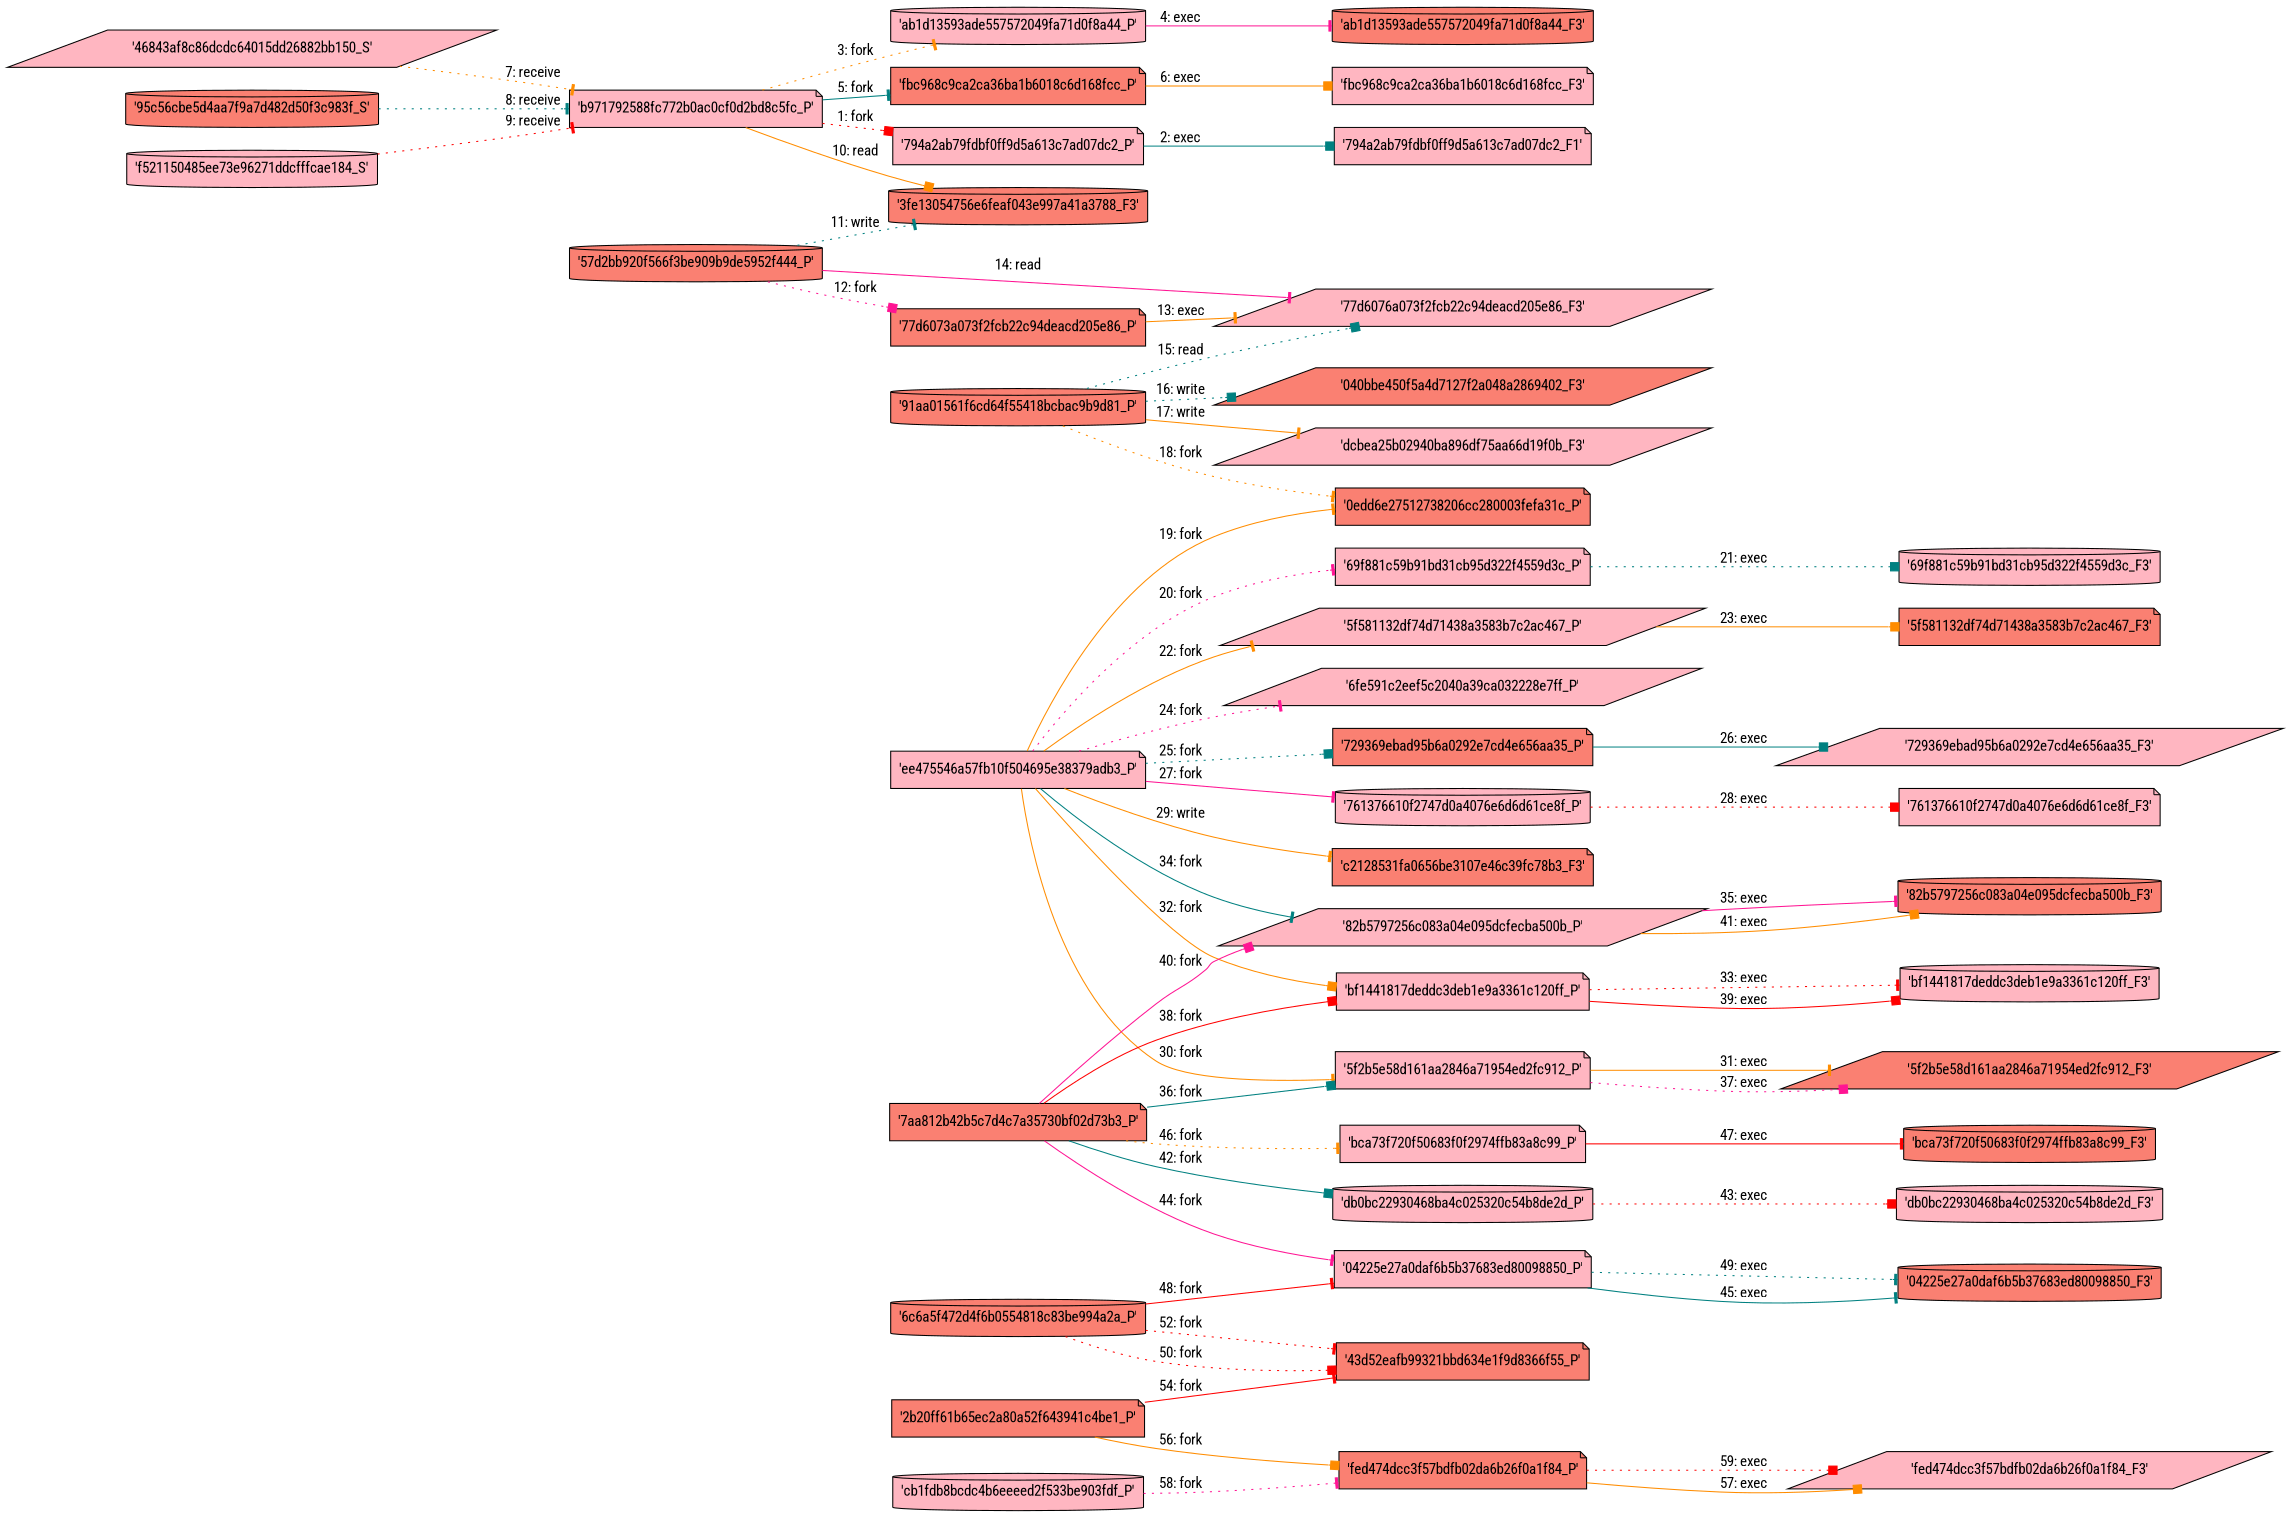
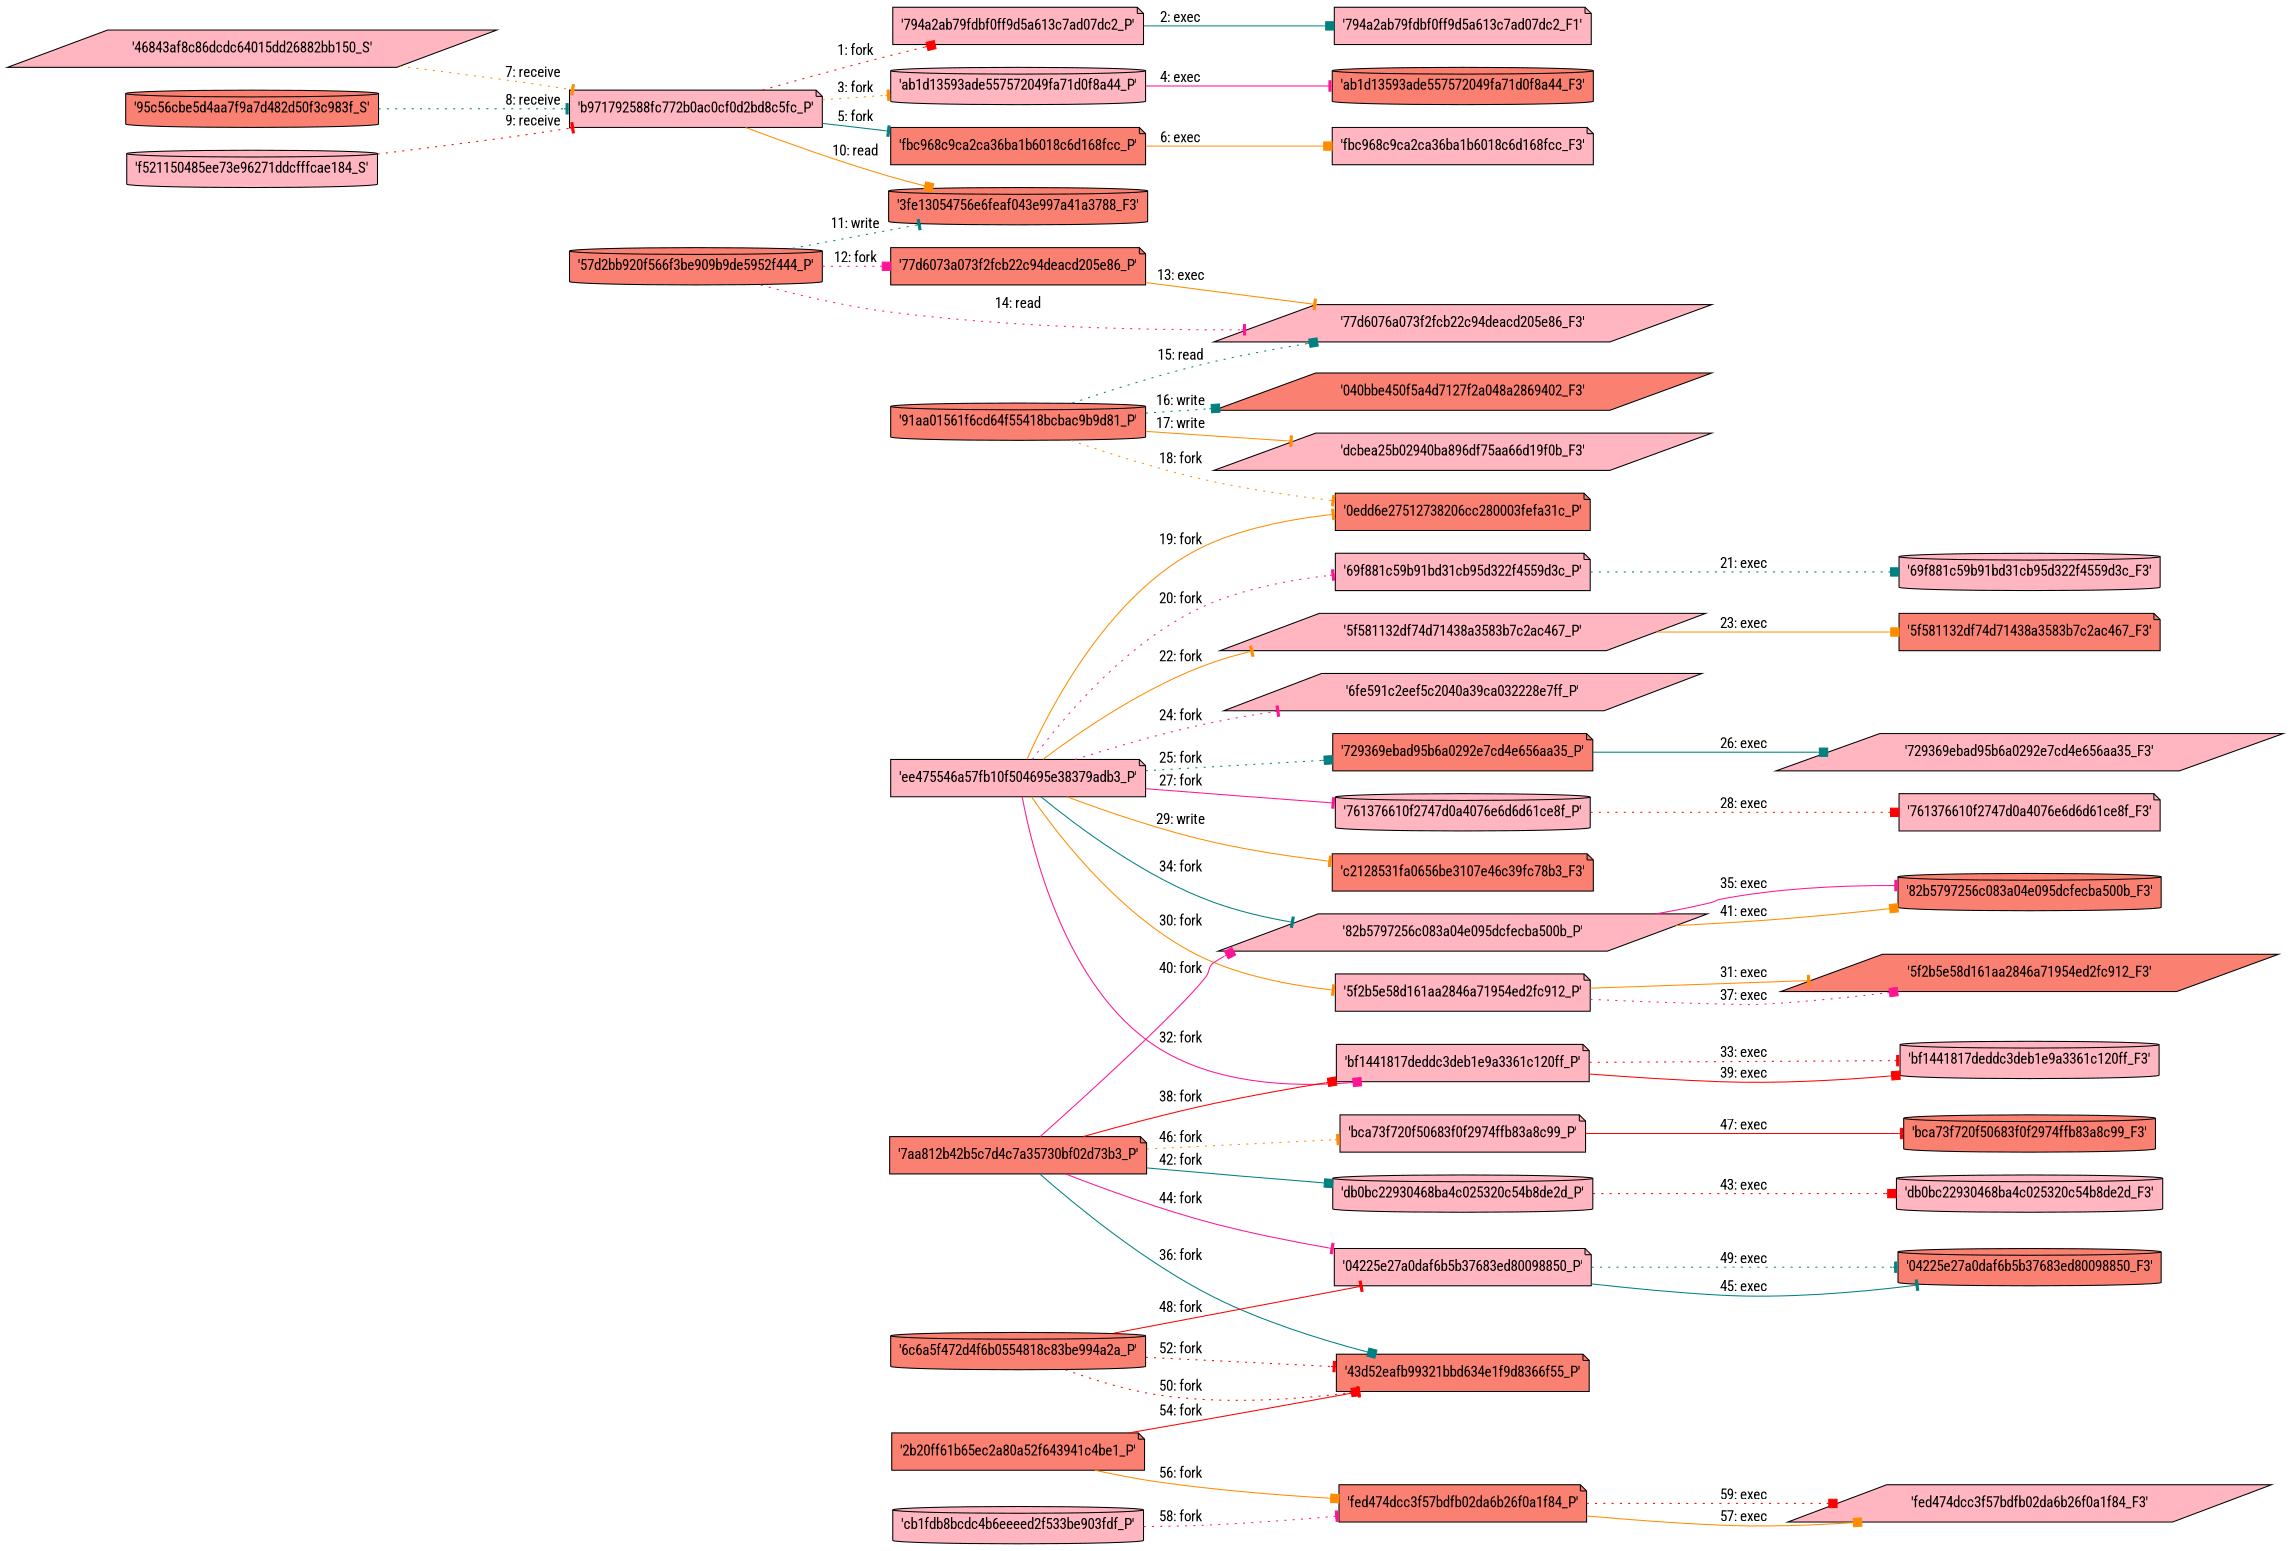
edge "'57d2bb920f566f3be909b9de5952f444_P'" -> "'77d6076a073f2fcb22c94deacd205e86_F3'": style solid -> dotted
edge "'ee475546a57fb10f504695e38379adb3_P'" -> "'bf1441817deddc3deb1e9a3361c120ff_P'": color darkorange -> deeppink
edge "'7aa812b42b5c7d4c7a35730bf02d73b3_P'" -> "'5f2b5e58d161aa2846a71954ed2fc912_P'": now "'7aa812b42b5c7d4c7a35730bf02d73b3_P'" -> "'43d52eafb99321bbd634e1f9d8366f55_P'"
